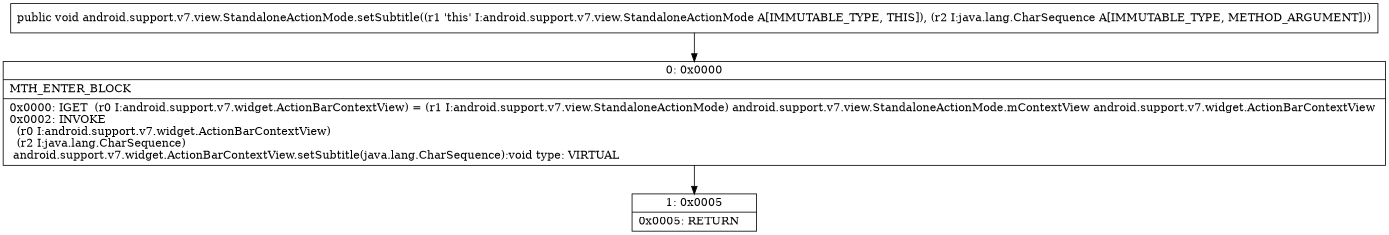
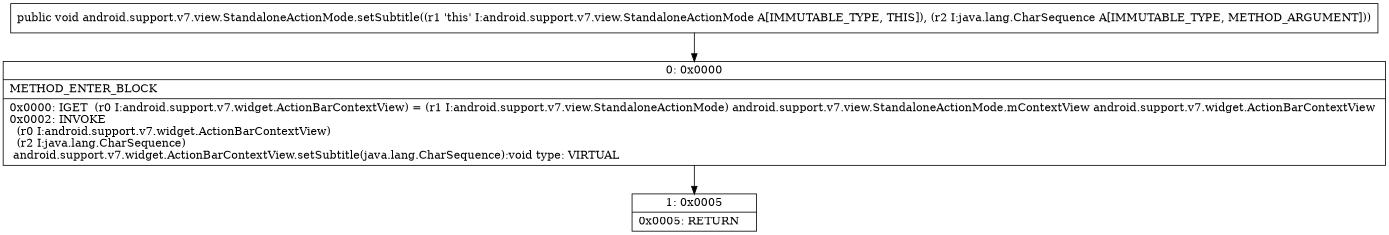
node "0: 0x0000": text "MTH_ENTER_BLOCK" -> "METHOD_ENTER_BLOCK"
